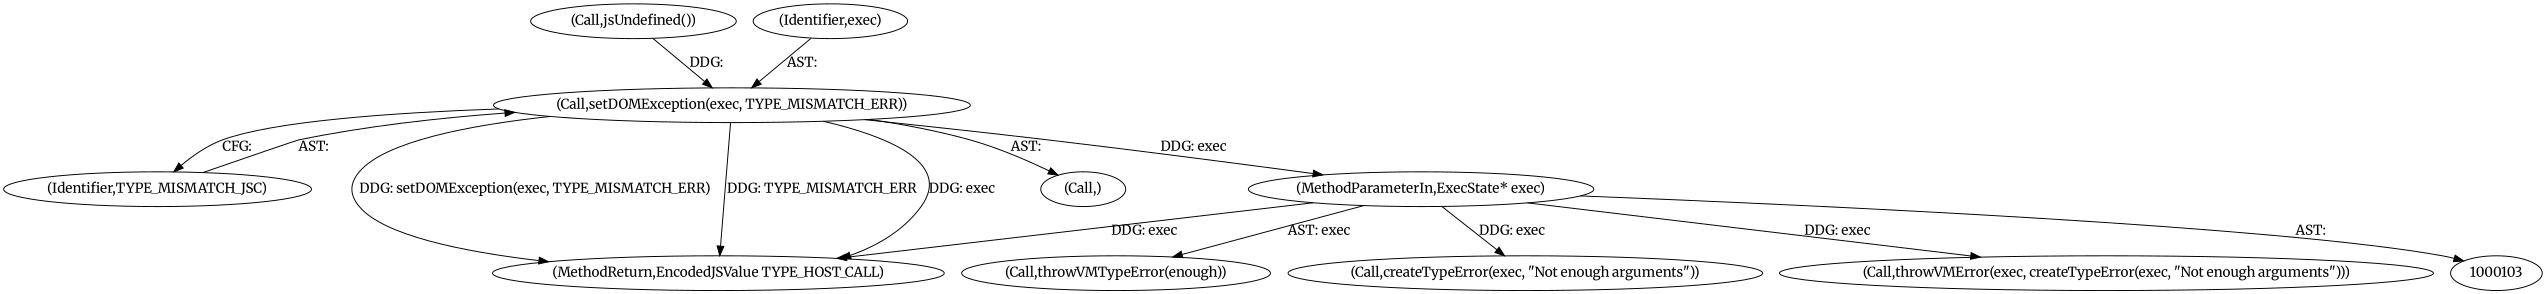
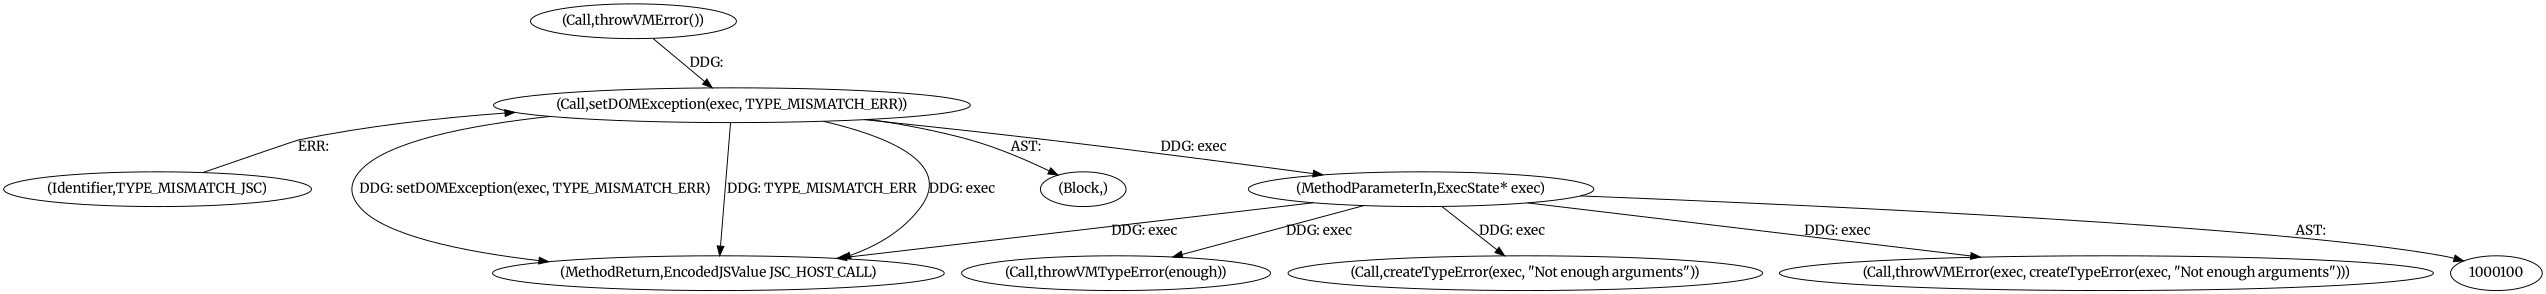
node "(Call,jsUndefined())": label "(Call,jsUndefined())" -> "(Call,throwVMError())"
node "(Identifier,exec)": removed
edge "(Call,setDOMException(exec, TYPE_MISMATCH_ERR))" -> "(Identifier,TYPE_MISMATCH_JSC)": removed, label "CFG:"
edge "(Identifier,TYPE_MISMATCH_JSC)" -> "(Call,setDOMException(exec, TYPE_MISMATCH_ERR))": label "AST: " -> "ERR: "
node "(Call,)": label "(Call,)" -> "(Block,)"
edge "(MethodParameterIn,ExecState* exec)" -> "(Call,throwVMTypeError(enough))": label "AST: exec" -> "DDG: exec"
node "(MethodReturn,EncodedJSValue TYPE_HOST_CALL)": label "(MethodReturn,EncodedJSValue TYPE_HOST_CALL)" -> "(MethodReturn,EncodedJSValue JSC_HOST_CALL)"
node "1000103": label "1000103" -> "1000100"
